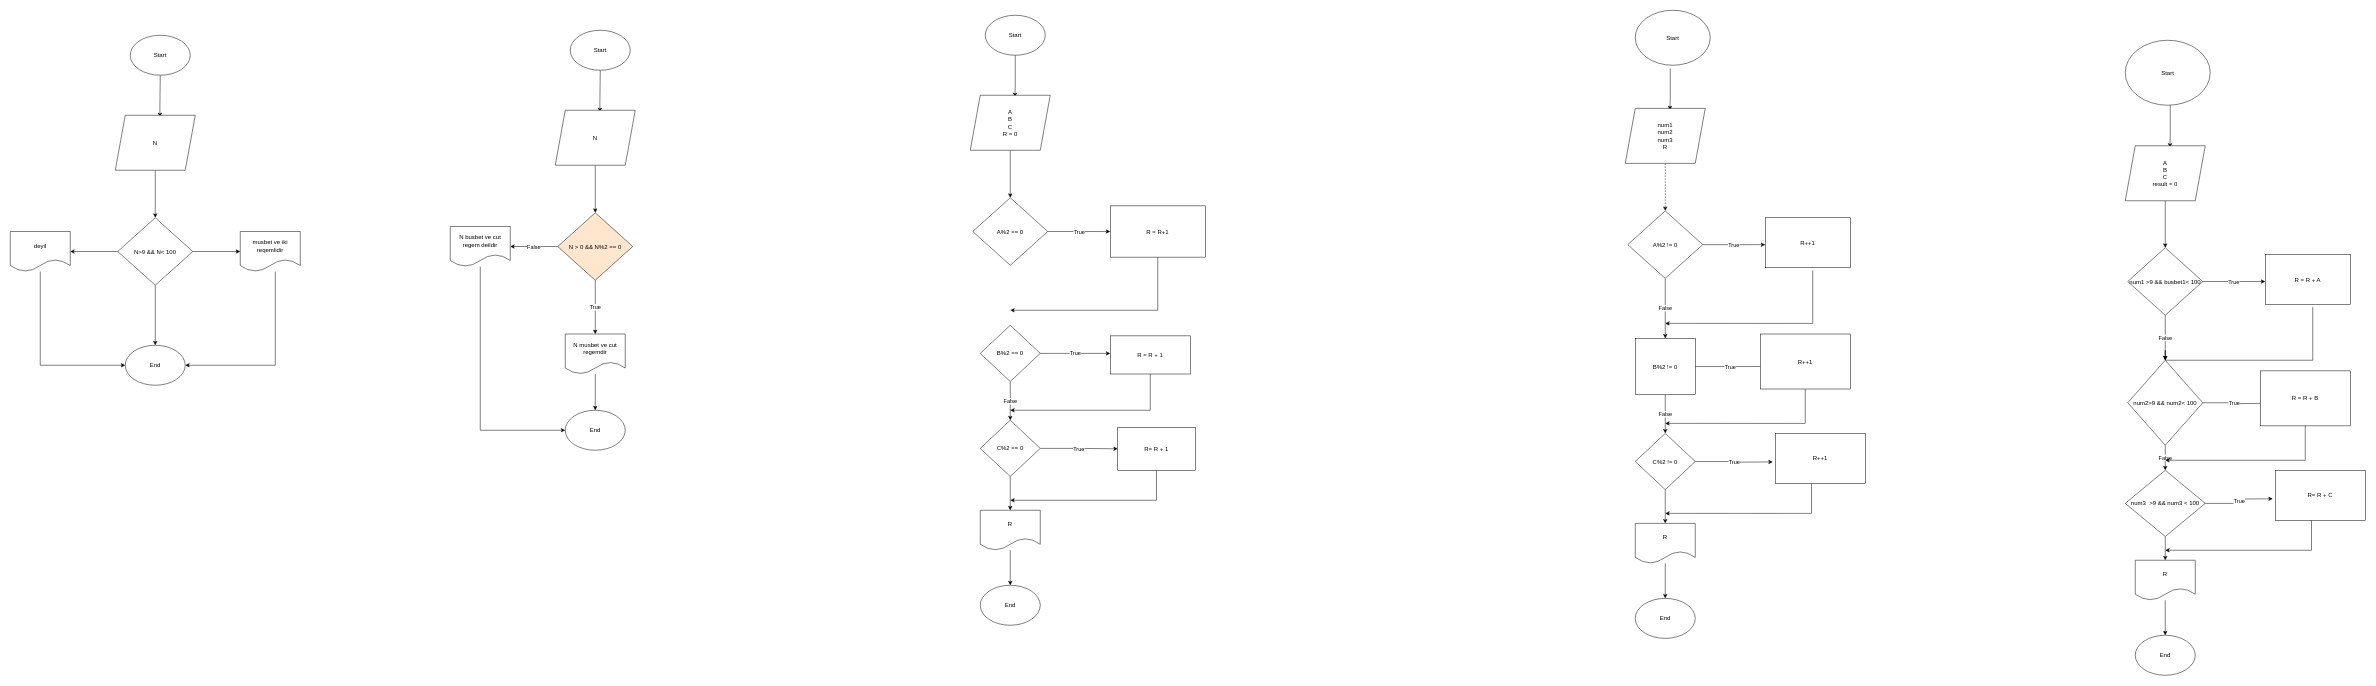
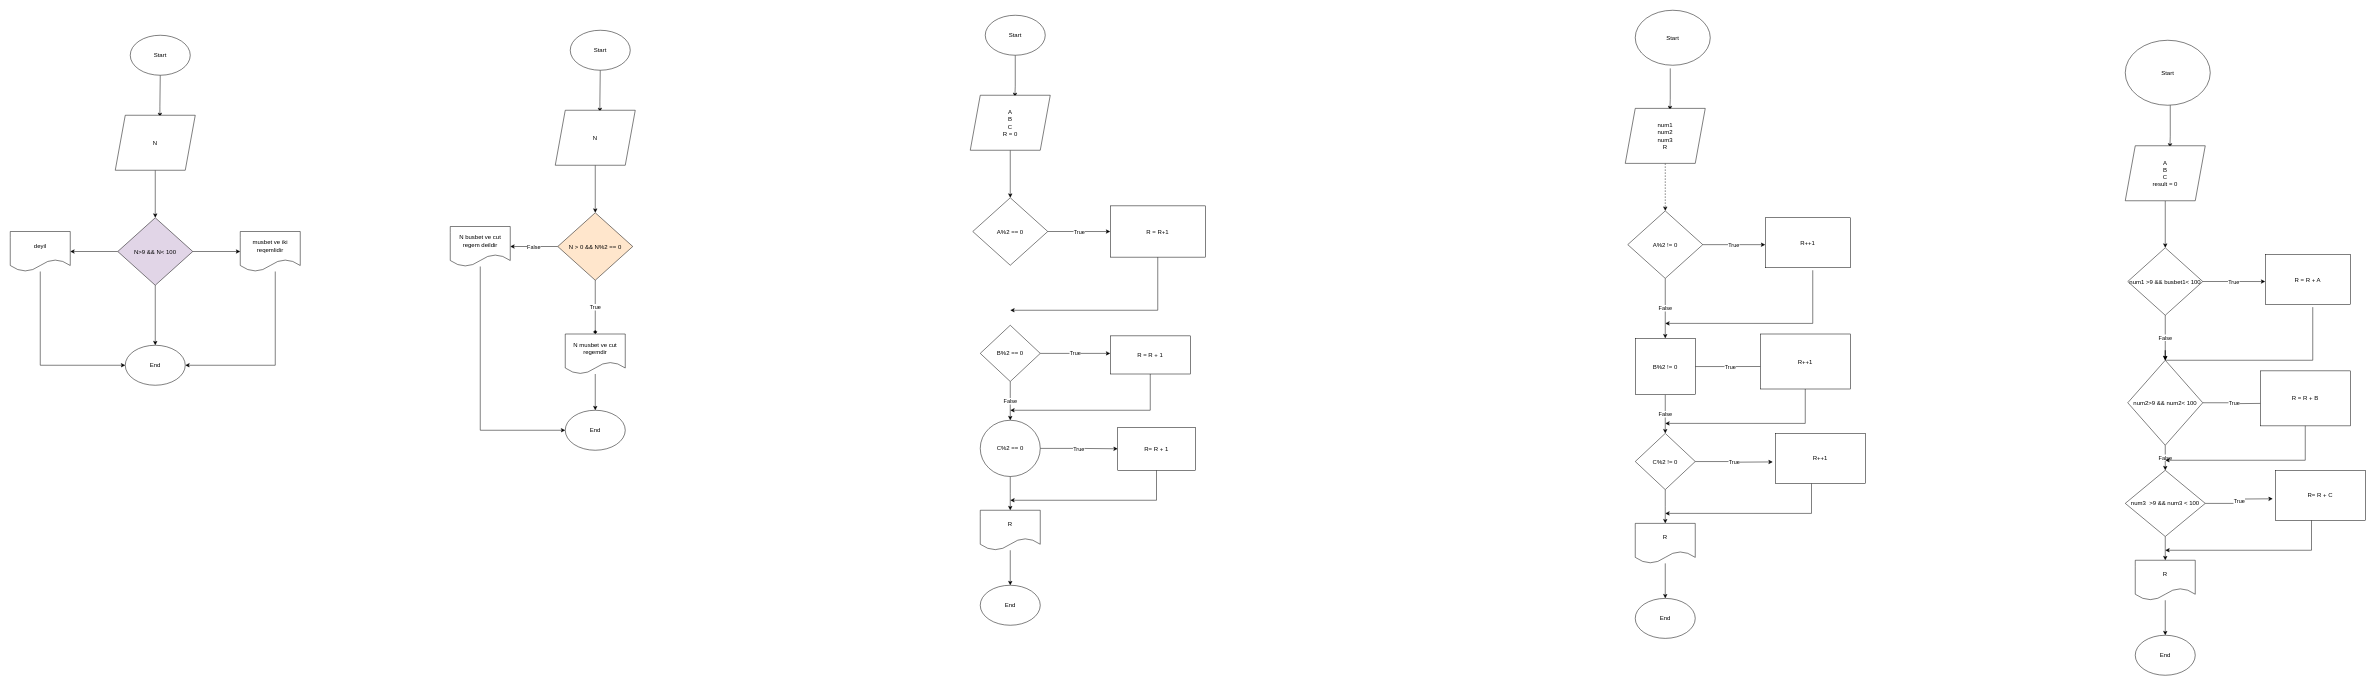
node "N>9 && N< 100": fillcolor #ffffff -> #e1d5e7
edge "N > 0 && N%2 == 0" -> "N musbet ve cut regemdir": arrowhead classic -> diamond
node "C%2 == 0": shape diamond -> ellipse
